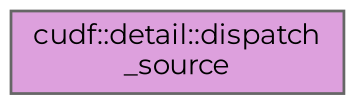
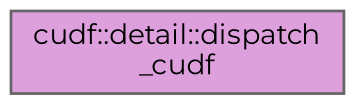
node "cudf::detail::dispatch _source": label "cudf::detail::dispatch _source" -> "cudf::detail::dispatch _cudf"
